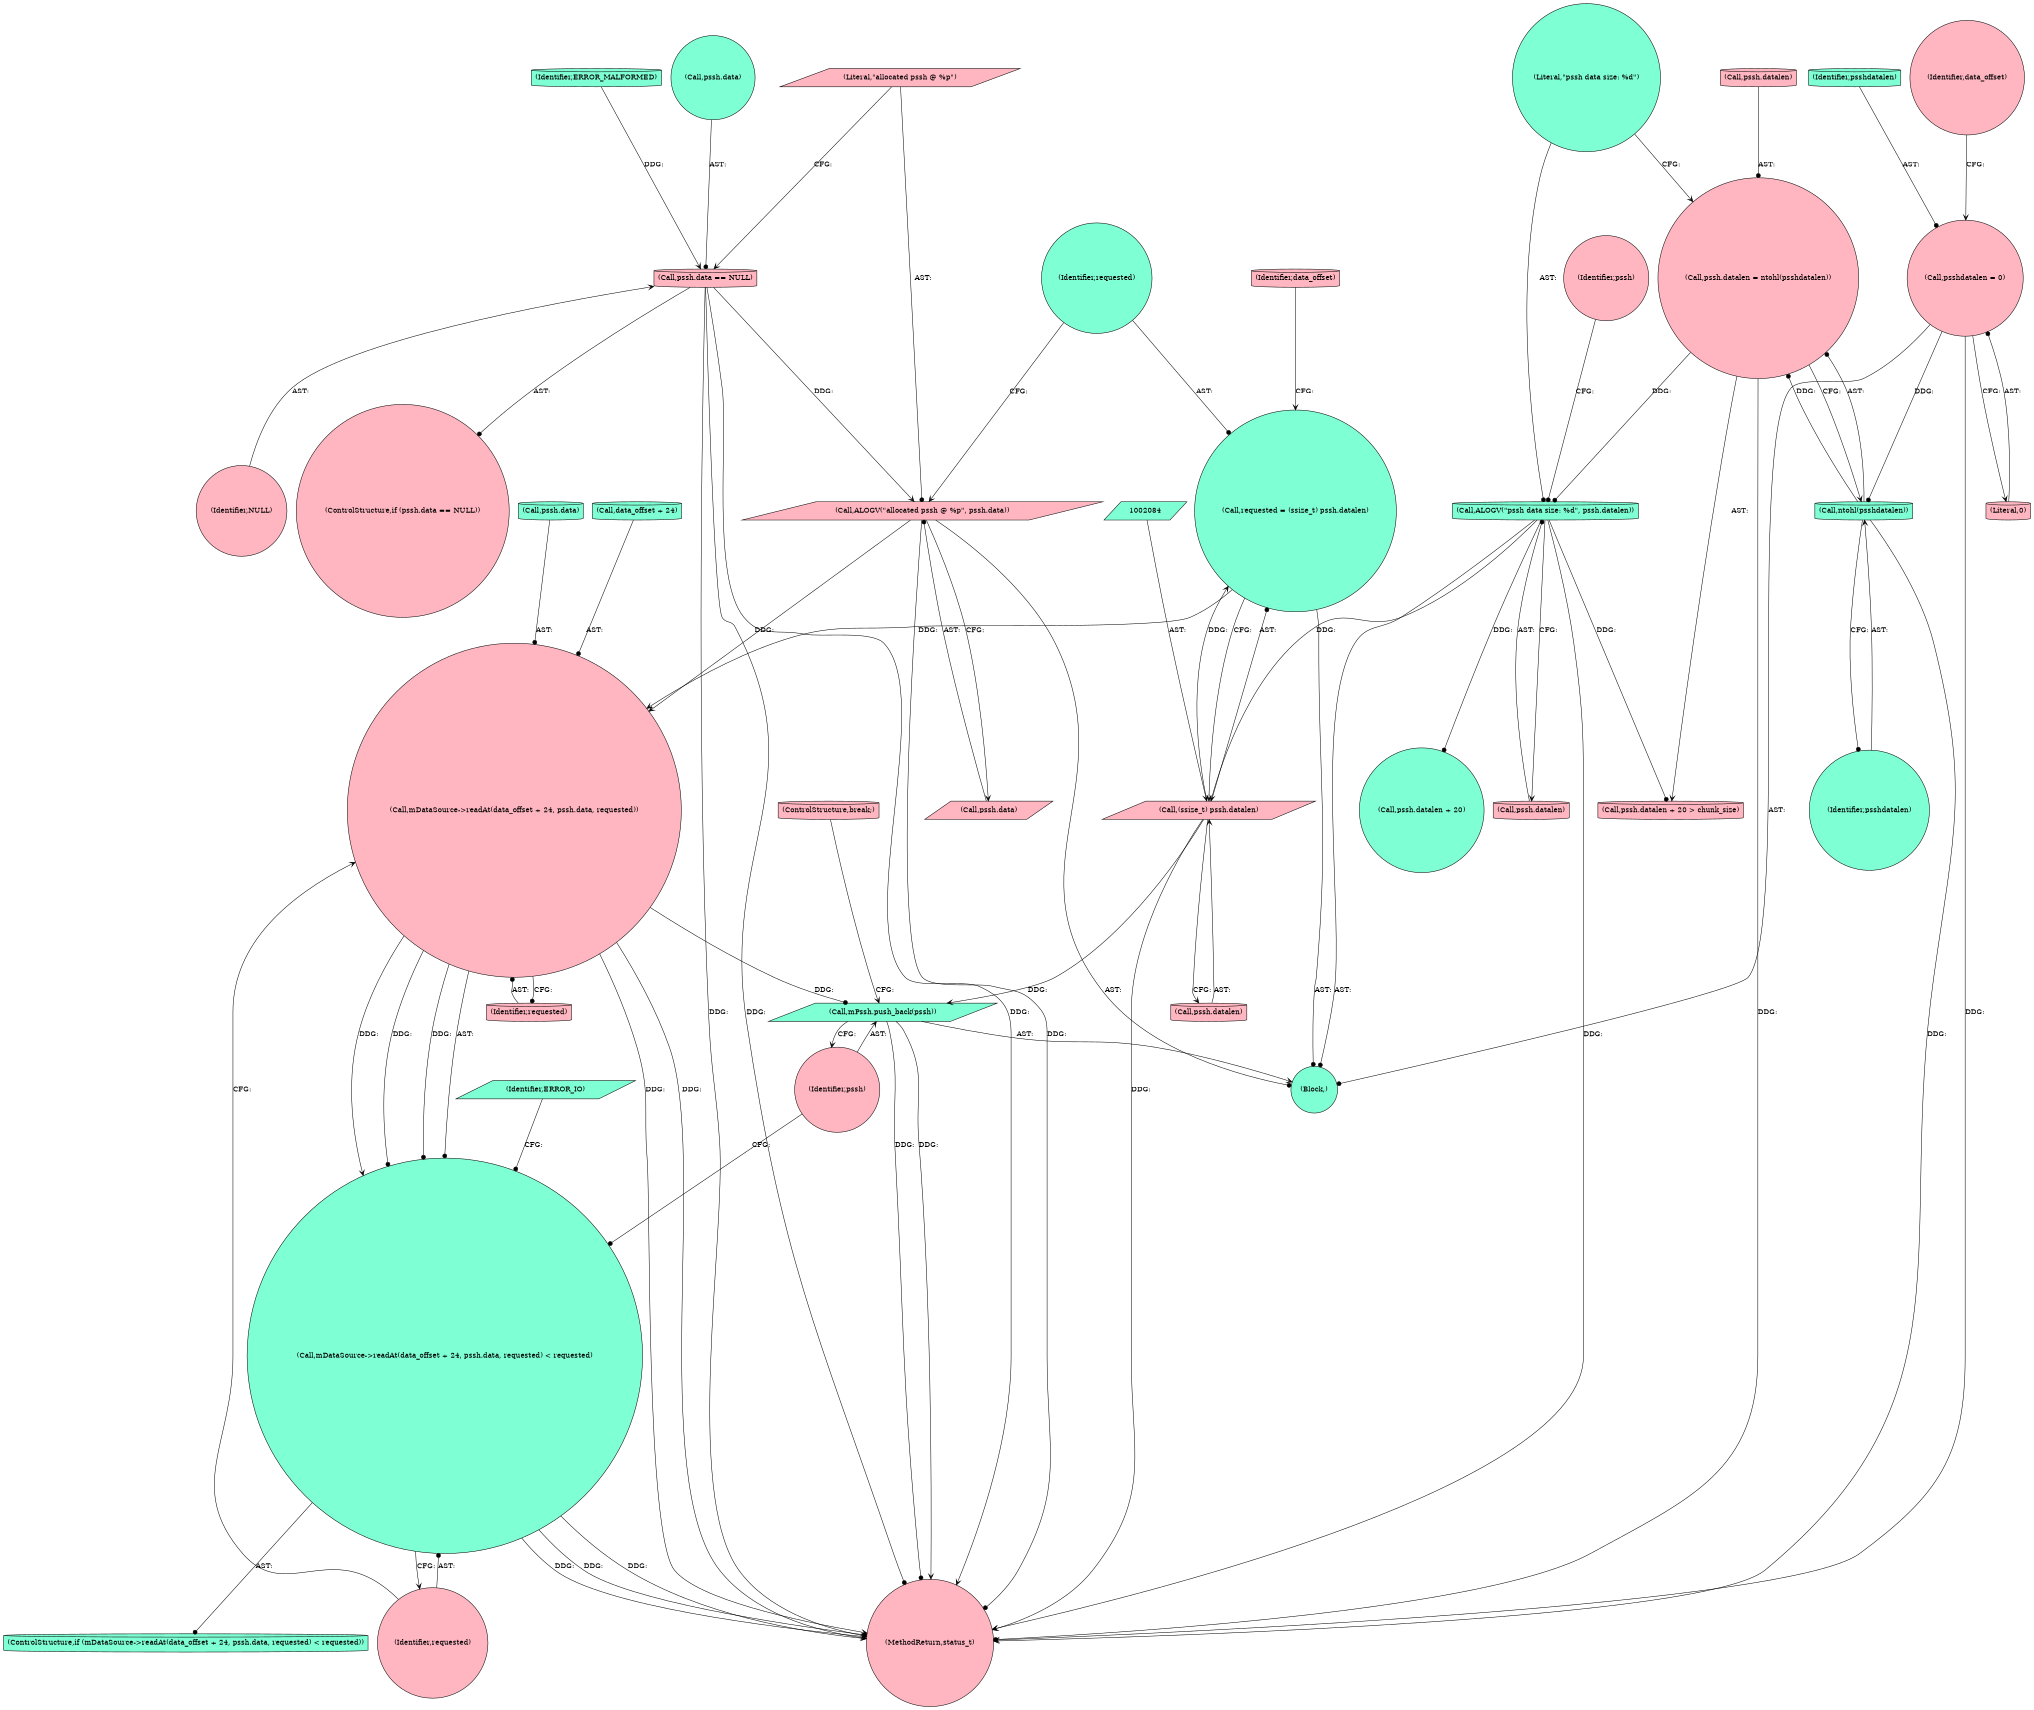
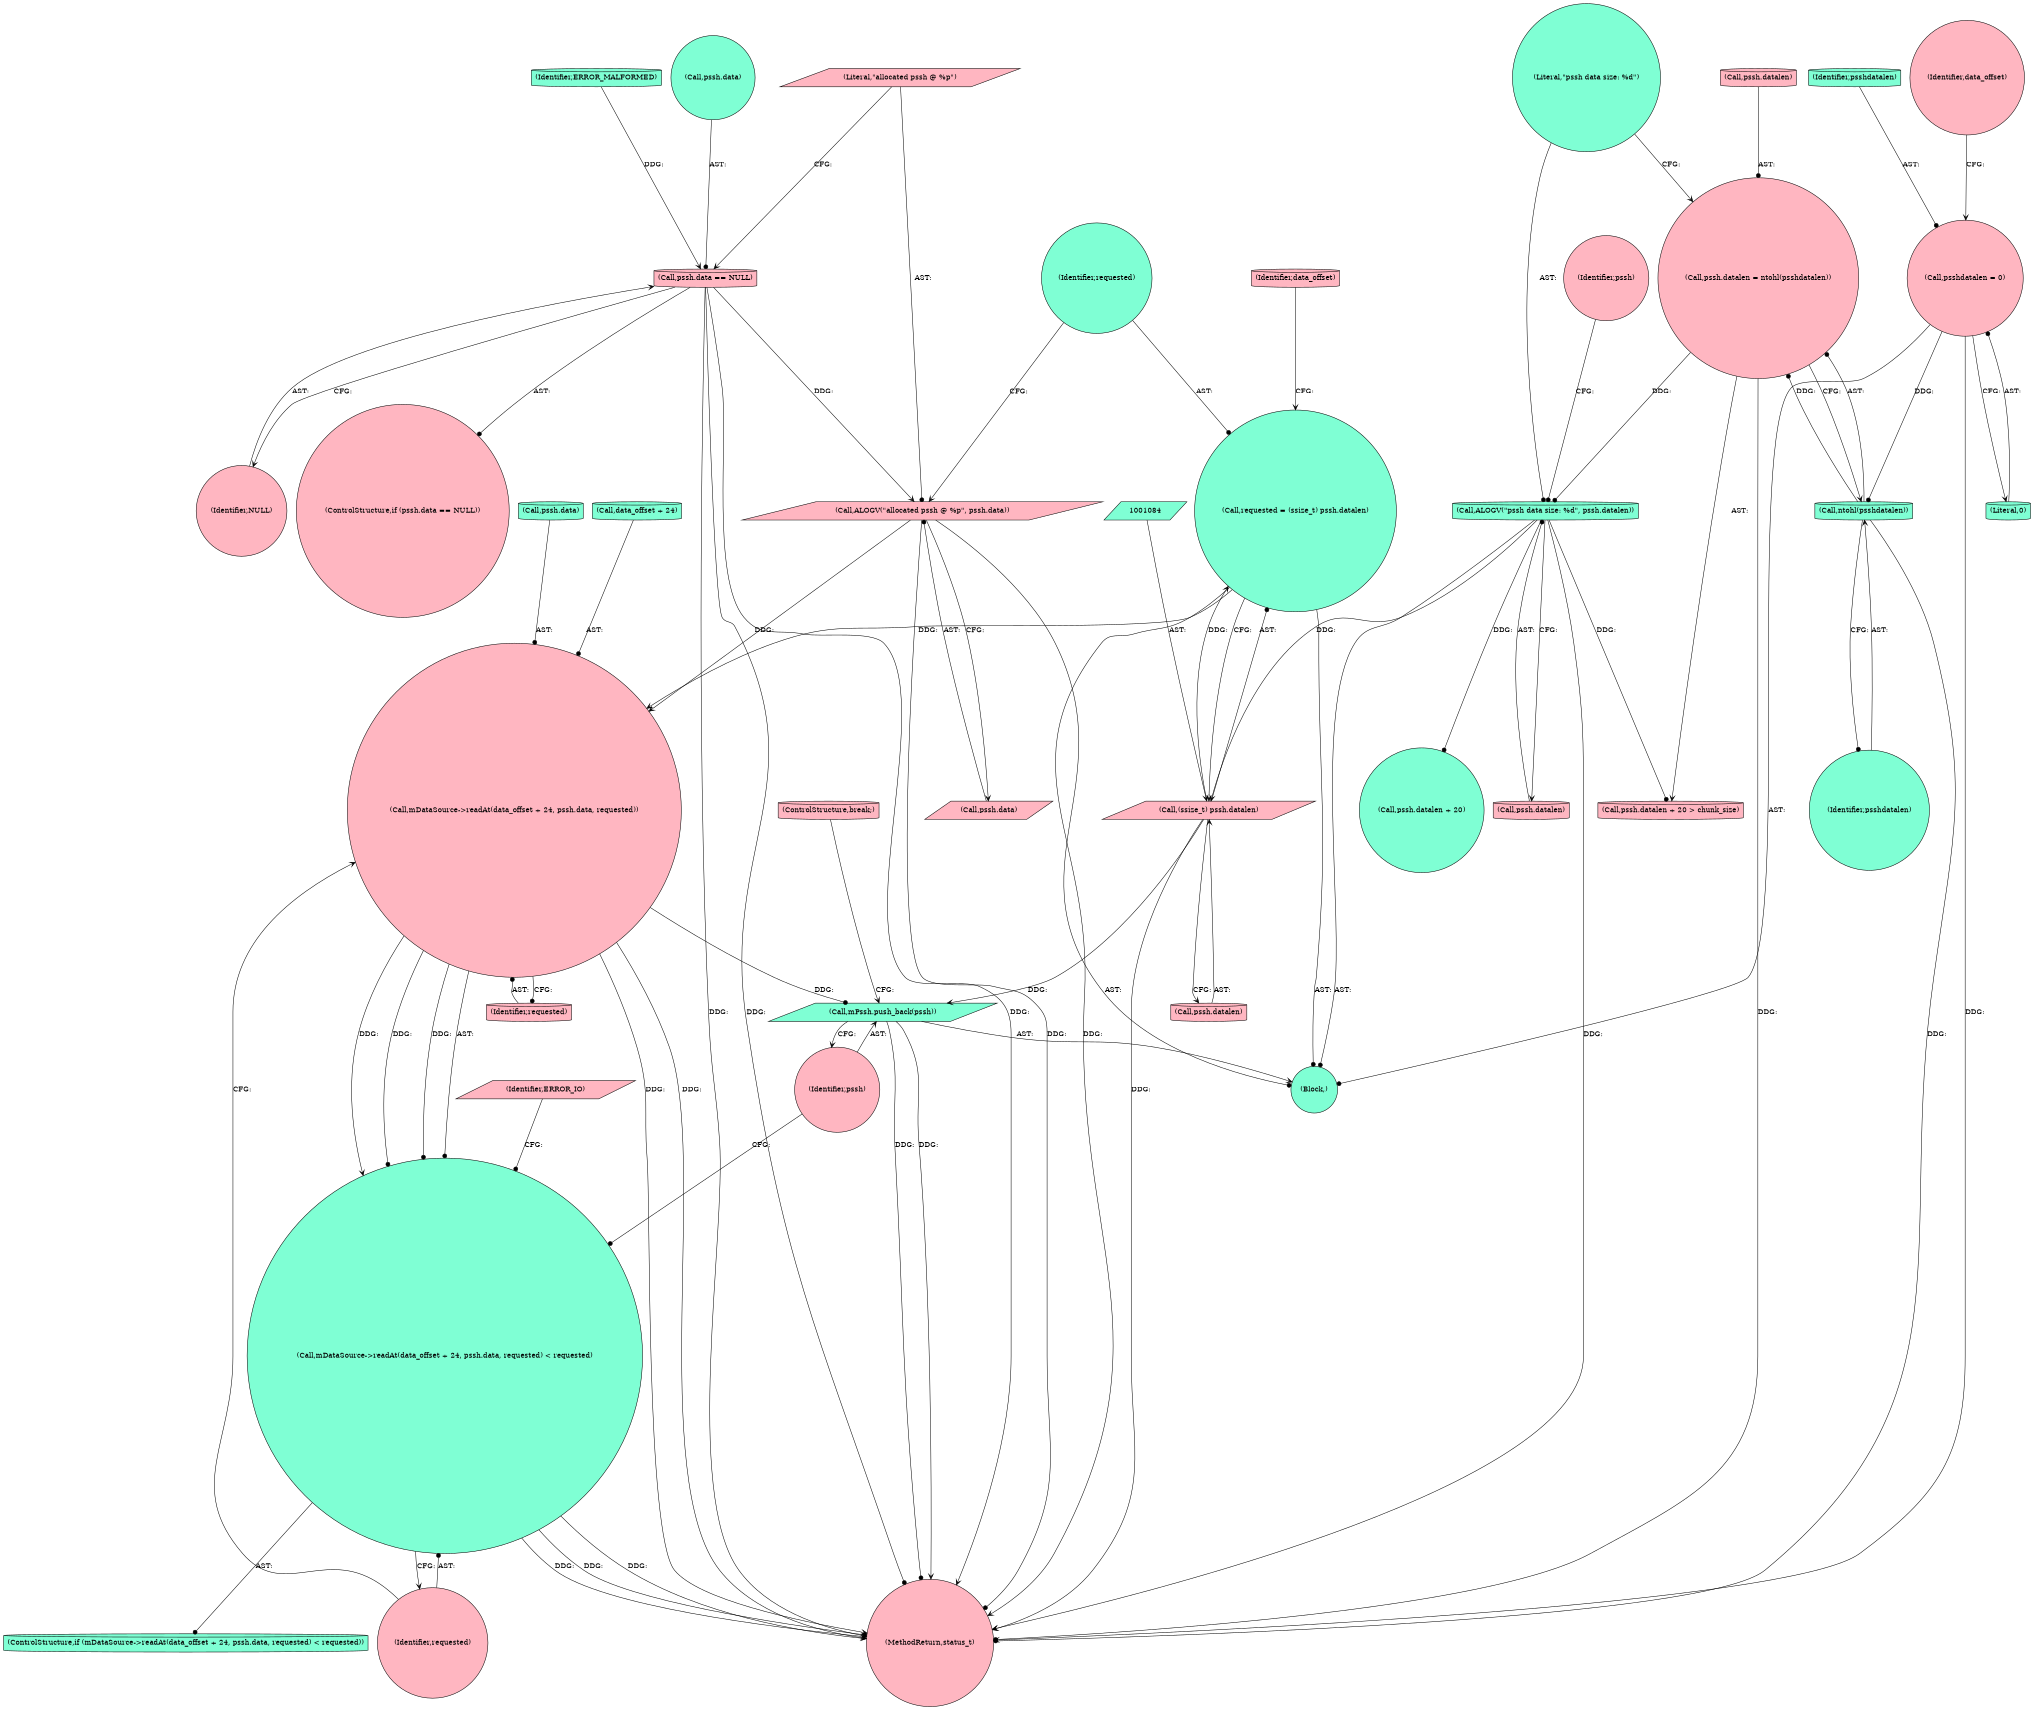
edge "(Call,pssh.data == NULL)" -> "(Identifier,NULL)": added, label "CFG:"
node "1002084": label "1002084" -> "1001084"
node "(Literal,0)": fillcolor lightpink -> aquamarine
edge "(Call,requested = (ssize_t) pssh.datalen)" -> "(MethodReturn,status_t)": added, label "DDG:"
node "(Identifier,ERROR_IO)": fillcolor aquamarine -> lightpink
edge "(Call,ntohl(psshdatalen))" -> "(MethodReturn,status_t)": arrowhead vee -> dot
